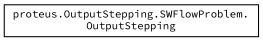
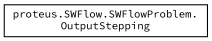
node "proteus.OutputStepping.SWFlowProblem. OutputStepping": label "proteus.OutputStepping.SWFlowProblem. OutputStepping" -> "proteus.SWFlow.SWFlowProblem. OutputStepping"
